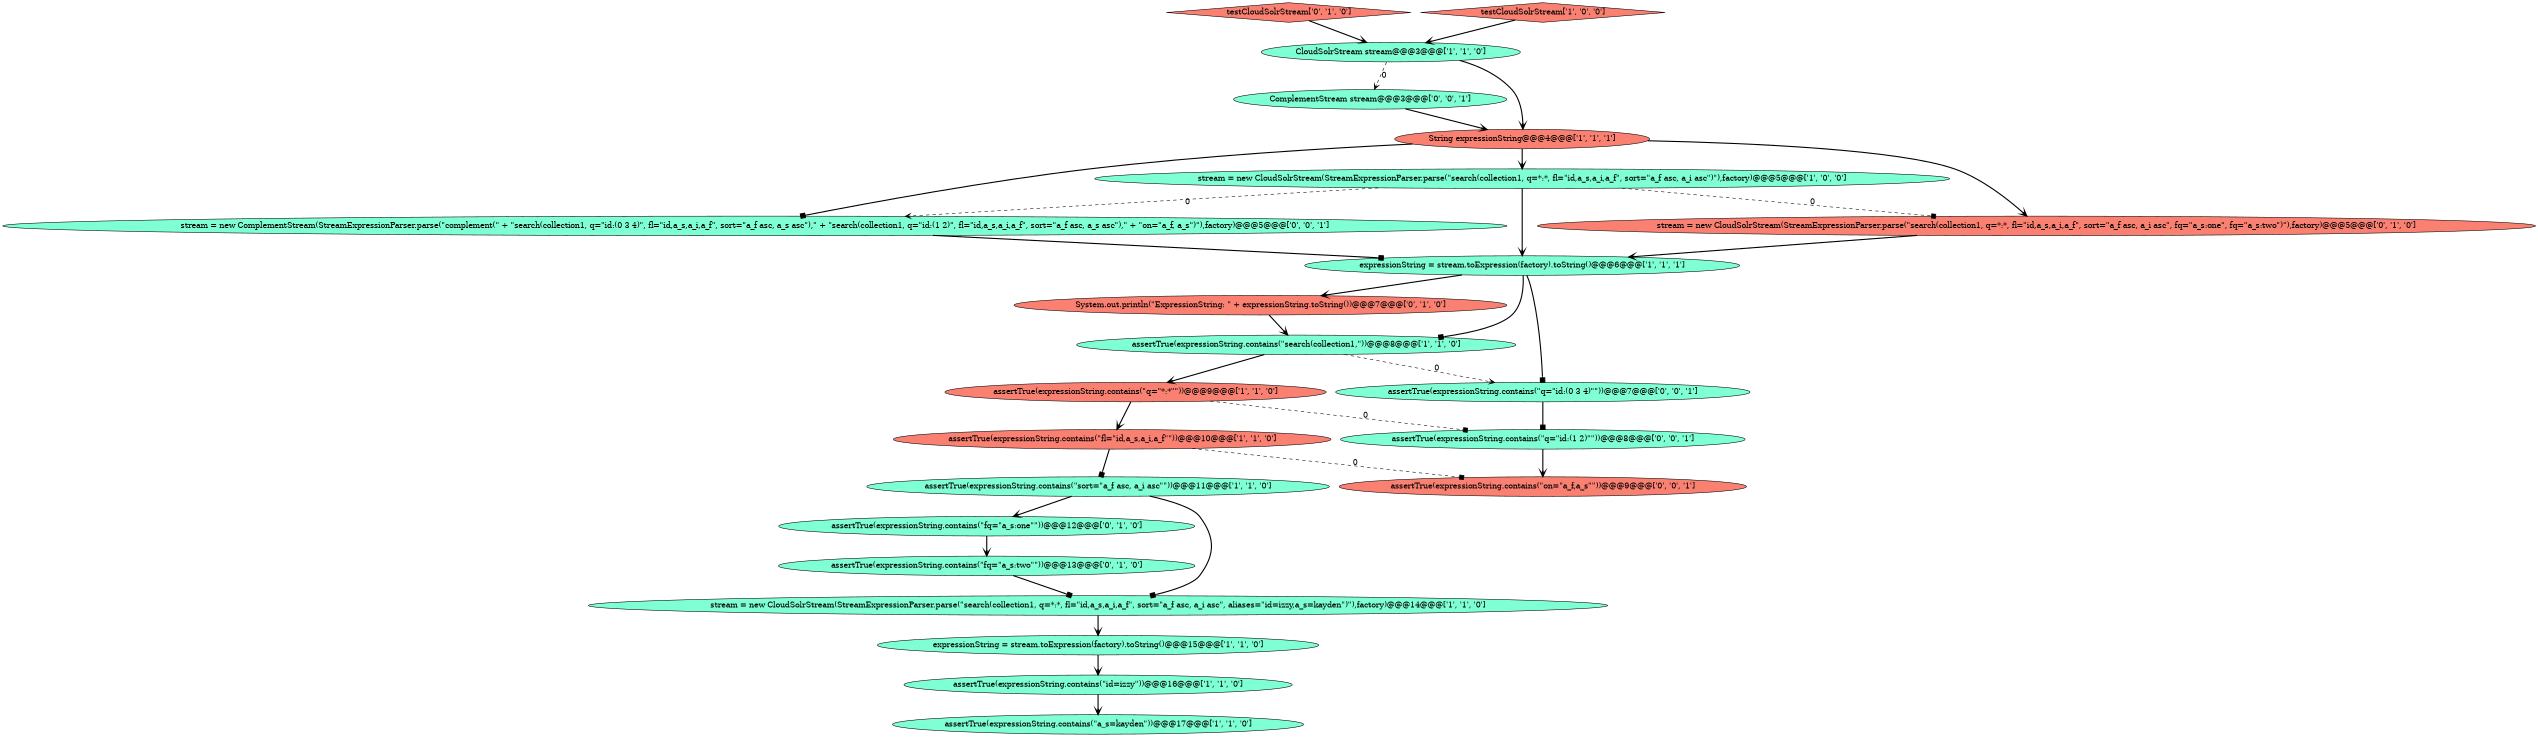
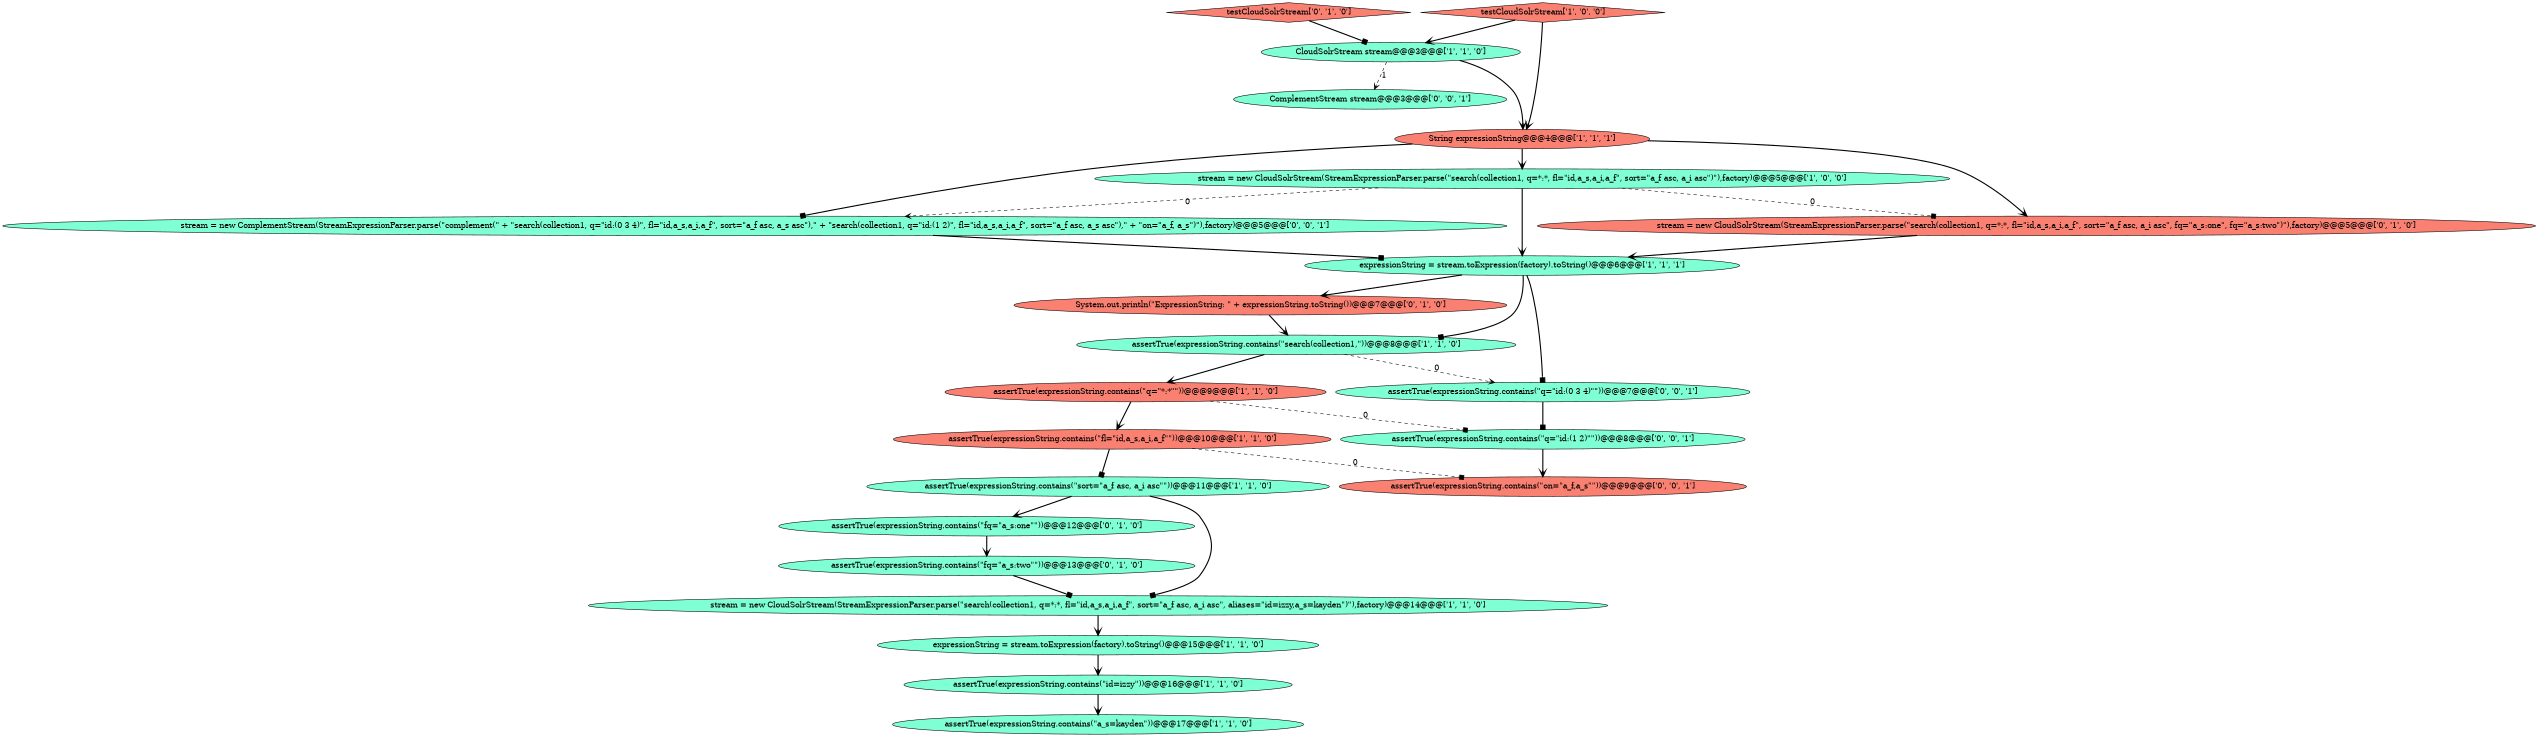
edge "testCloudSolrStream['0', '1', '0']" -> "CloudSolrStream stream@@@3@@@['1', '1', '0']": arrowhead vee -> box
edge "CloudSolrStream stream@@@3@@@['1', '1', '0']" -> "ComplementStream stream@@@3@@@['0', '0', '1']": label "0" -> "1"
edge "ComplementStream stream@@@3@@@['0', '0', '1']" -> "String expressionString@@@4@@@['1', '1', '1']": now "testCloudSolrStream['1', '0', '0']" -> "String expressionString@@@4@@@['1', '1', '1']"
